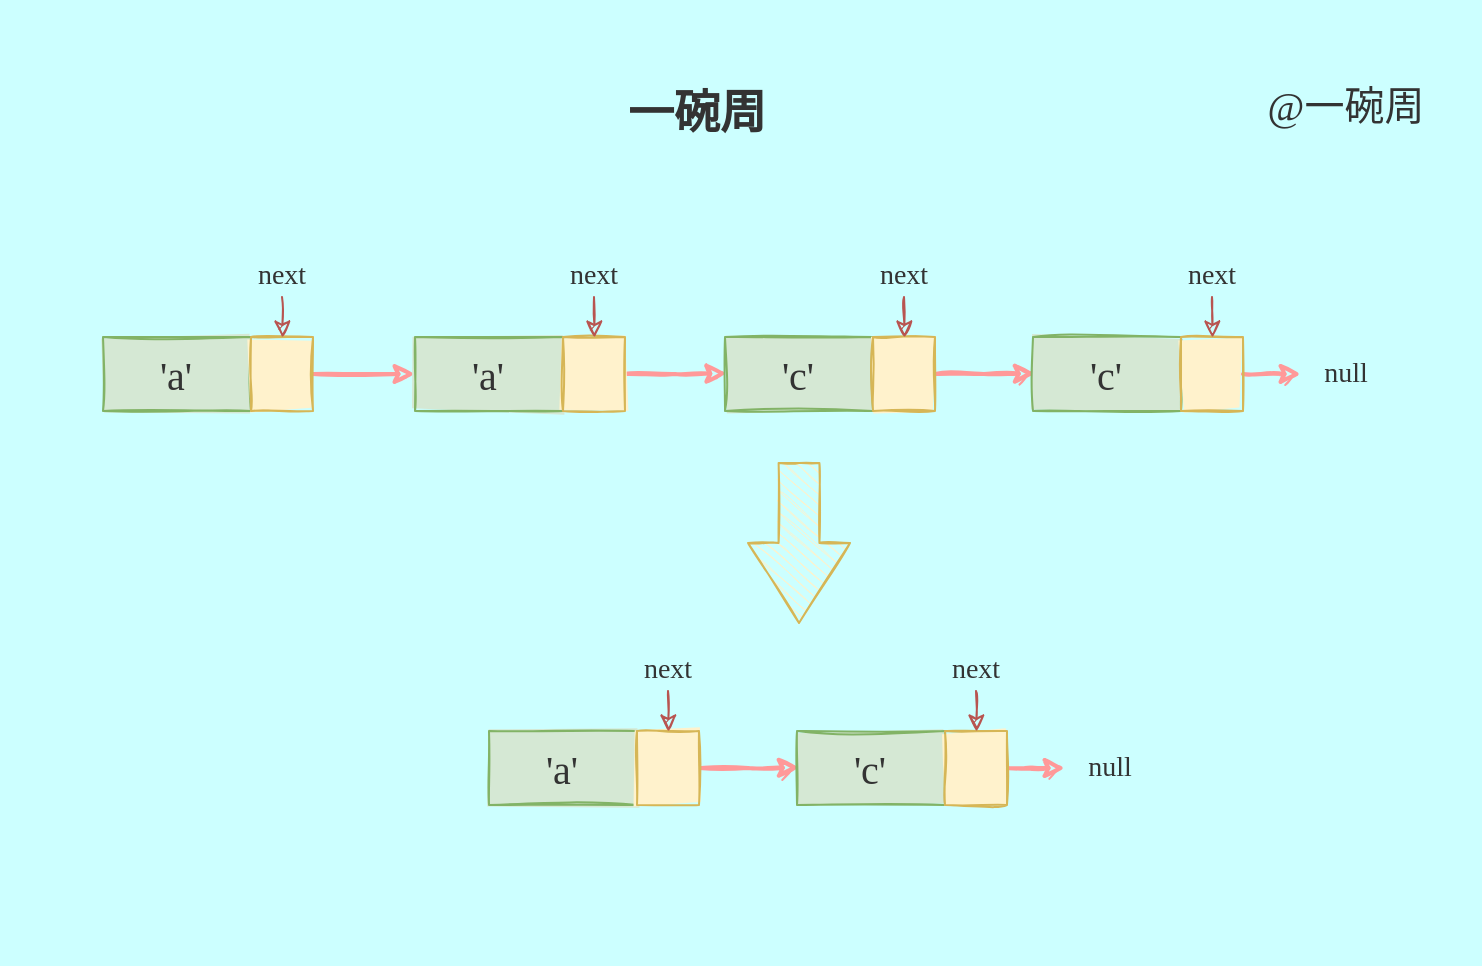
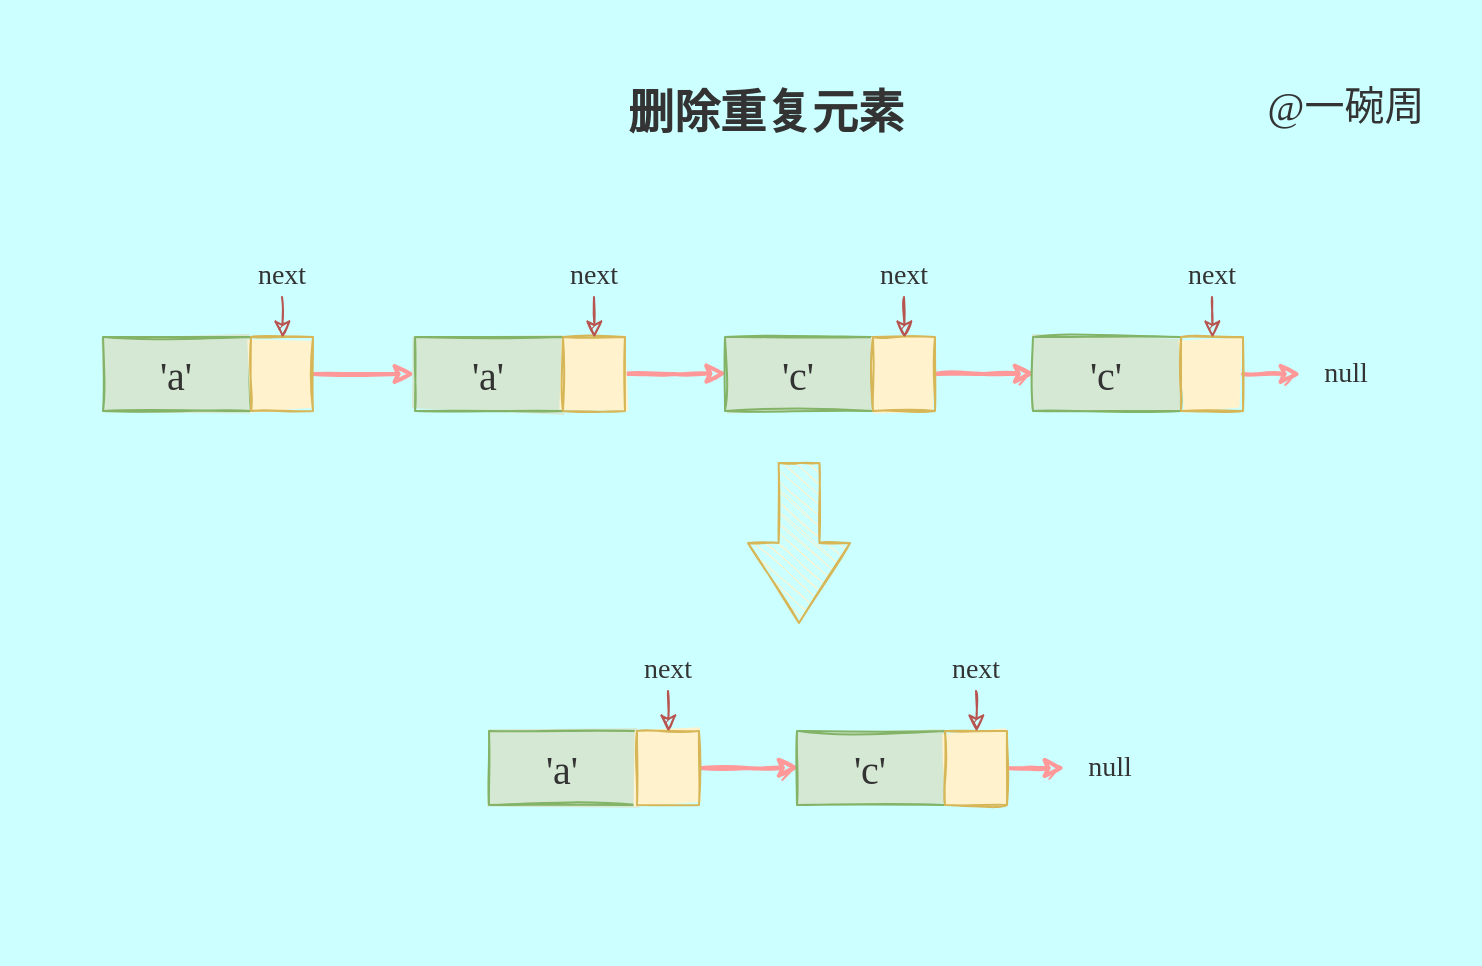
node "一碗周": label "一碗周" -> "删除重复元素"
